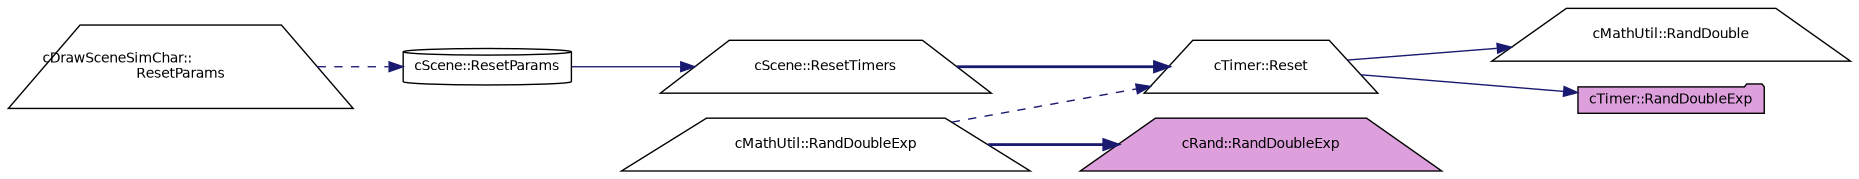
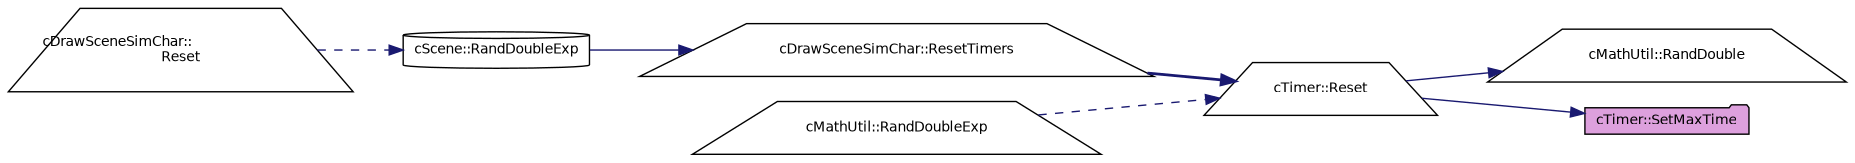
node "cDrawSceneSimChar:: ResetParams": label "cDrawSceneSimChar:: ResetParams" -> "cDrawSceneSimChar:: Reset"
node "cScene::ResetParams": label "cScene::ResetParams" -> "cScene::RandDoubleExp"
node "cScene::ResetTimers": label "cScene::ResetTimers" -> "cDrawSceneSimChar::ResetTimers"
node "cTimer::RandDoubleExp": label "cTimer::RandDoubleExp" -> "cTimer::SetMaxTime"
node "cRand::RandDoubleExp": removed
